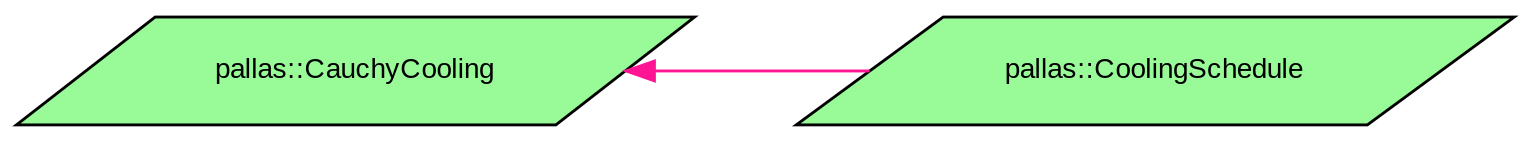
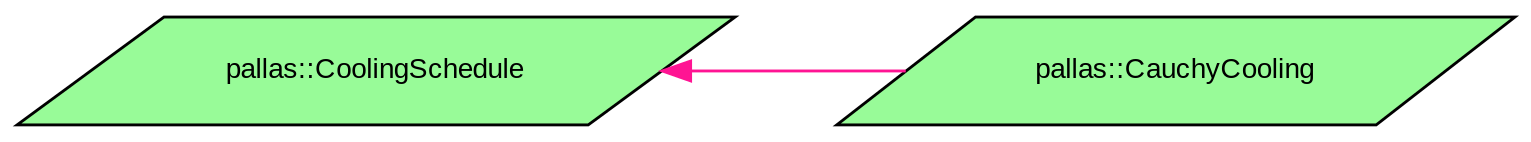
edge "pallas::CoolingSchedule" -> "pallas::CauchyCooling": reversed
